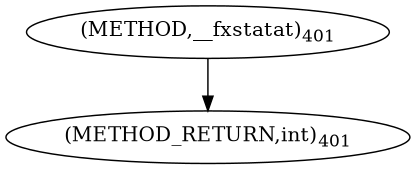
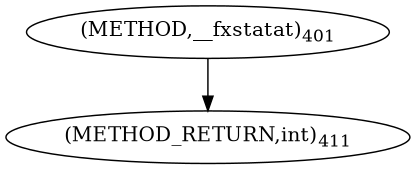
node "(METHOD_RETURN,int)": text "401" -> "411"
